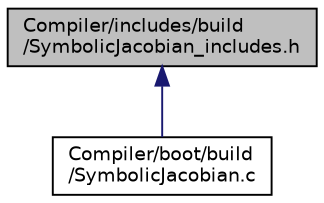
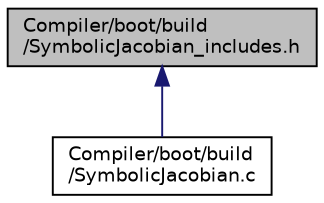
node "Compiler/includes/build /SymbolicJacobian_includes.h": label "Compiler/includes/build /SymbolicJacobian_includes.h" -> "Compiler/boot/build /SymbolicJacobian_includes.h"
